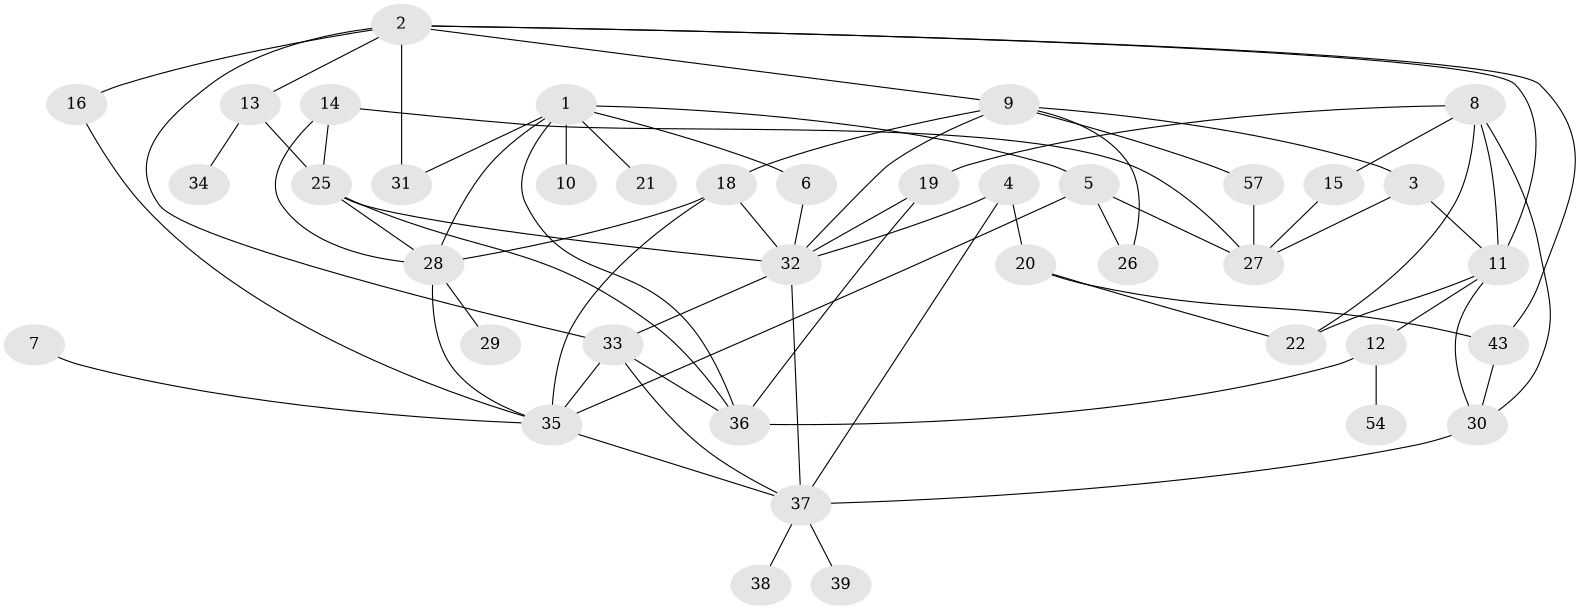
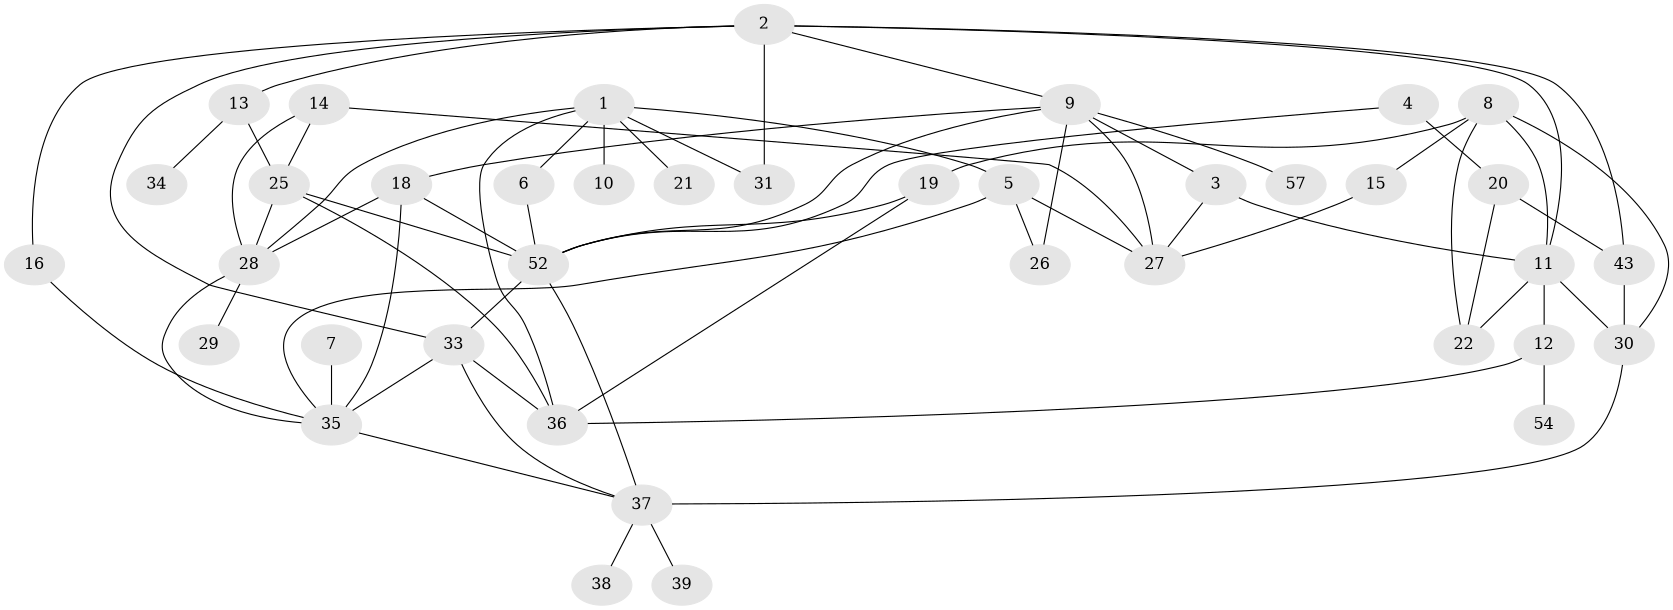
edge "57" -- "27": now "9" -- "27"
node "32": label "32" -> "52"
edge "4" -- "37": removed
